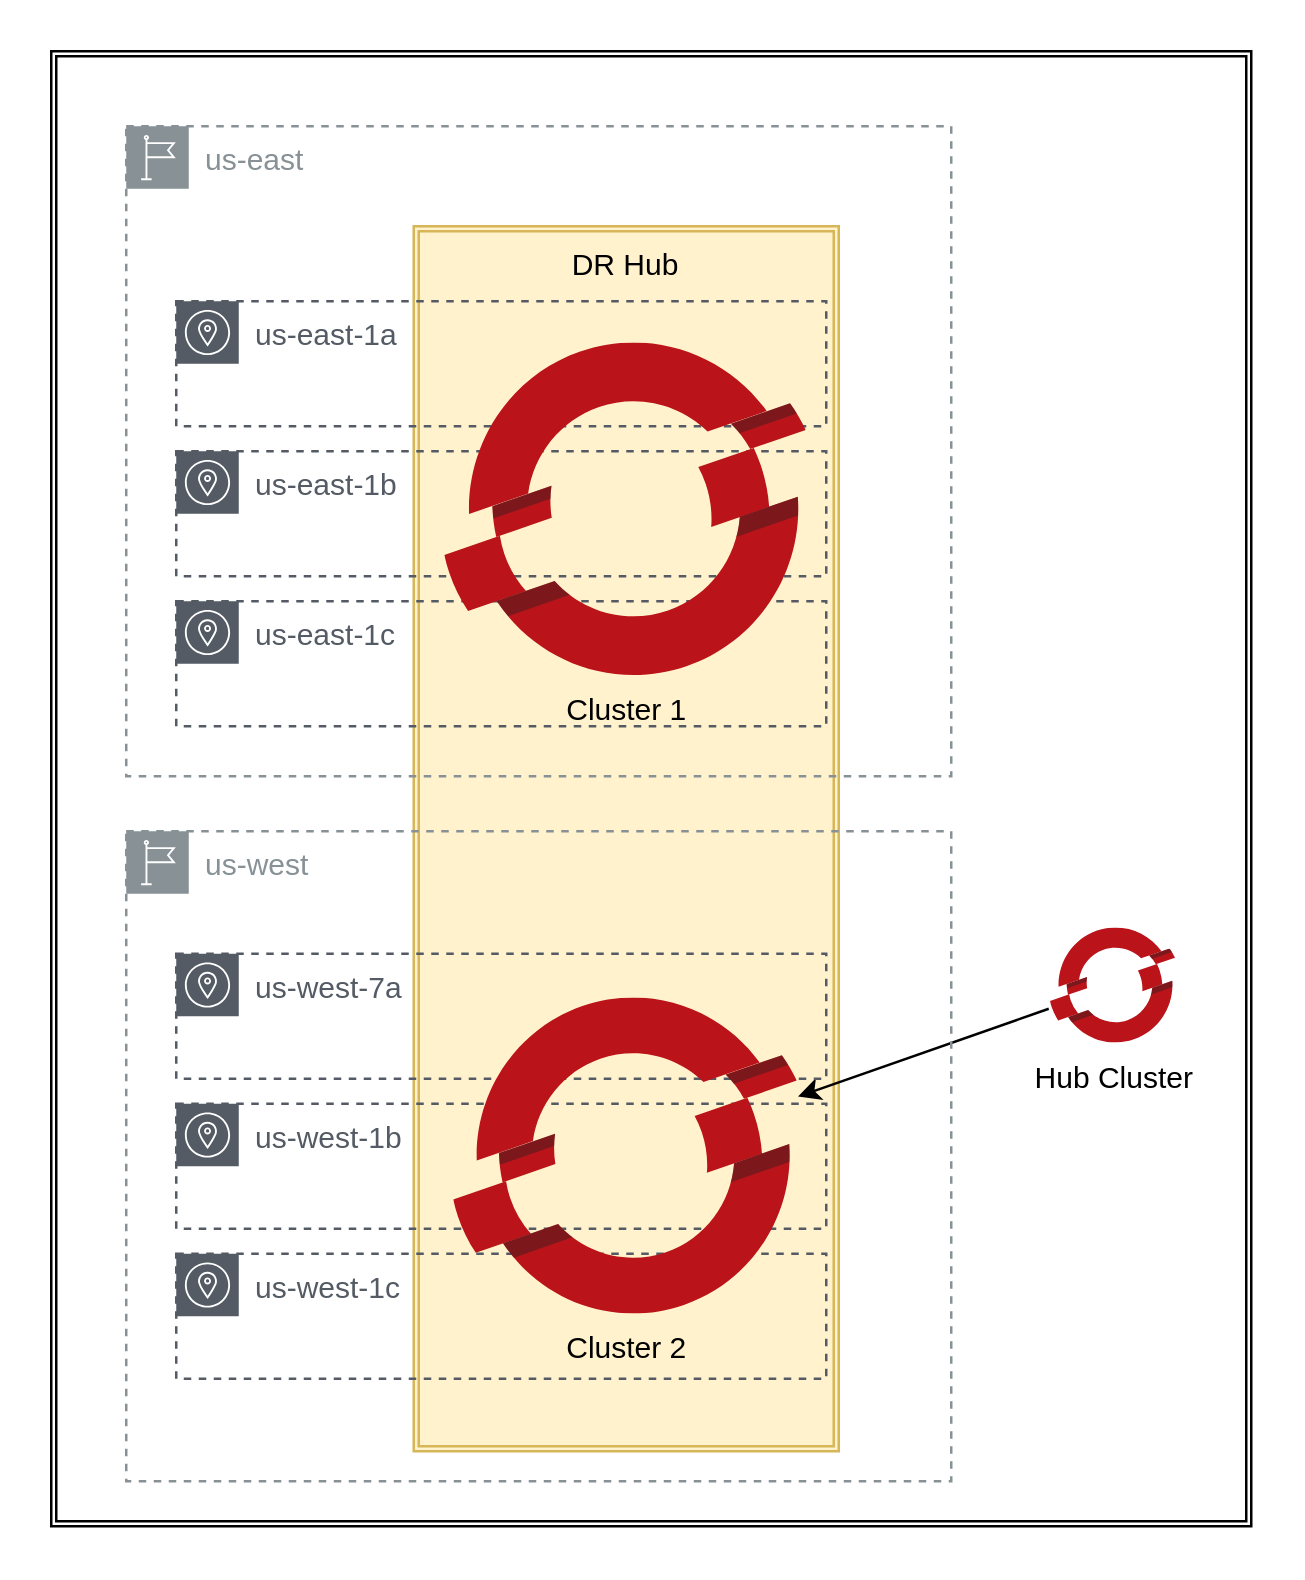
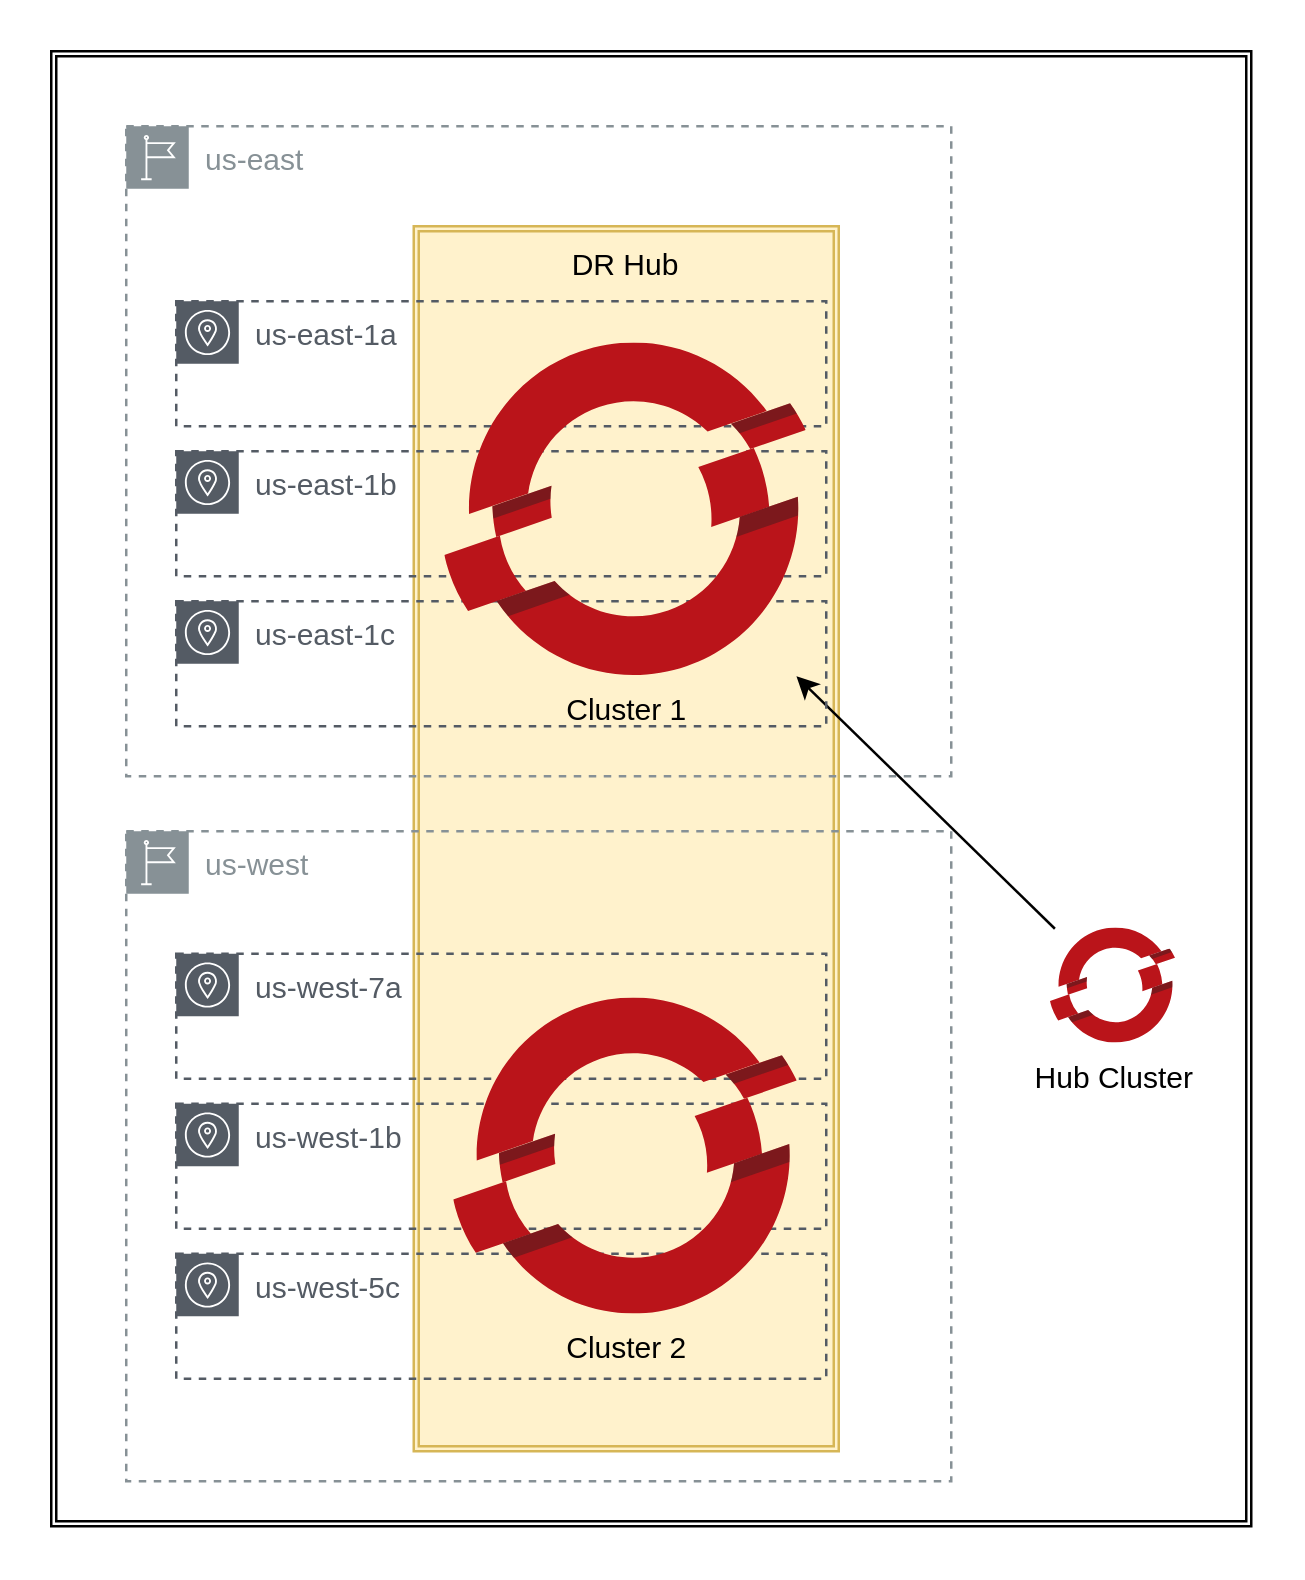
edge "Hub Cluster" -> "Cluster 1": added
edge "Hub Cluster" -> "Cluster 2": removed
node "us-west-1c": label "us-west-1c" -> "us-west-5c"
